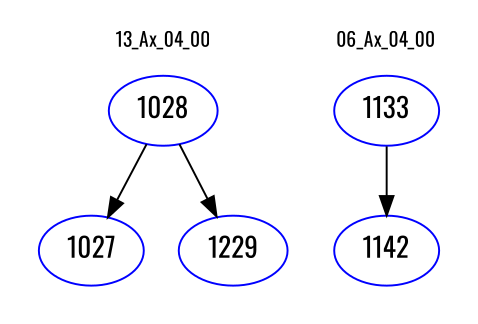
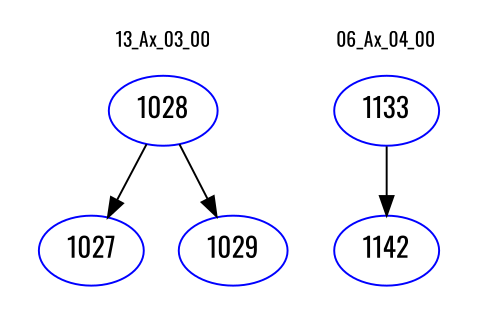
cluster "13_Ax_04_00": label "13_Ax_04_00" -> "13_Ax_03_00"
node "1229": label "1229" -> "1029"
